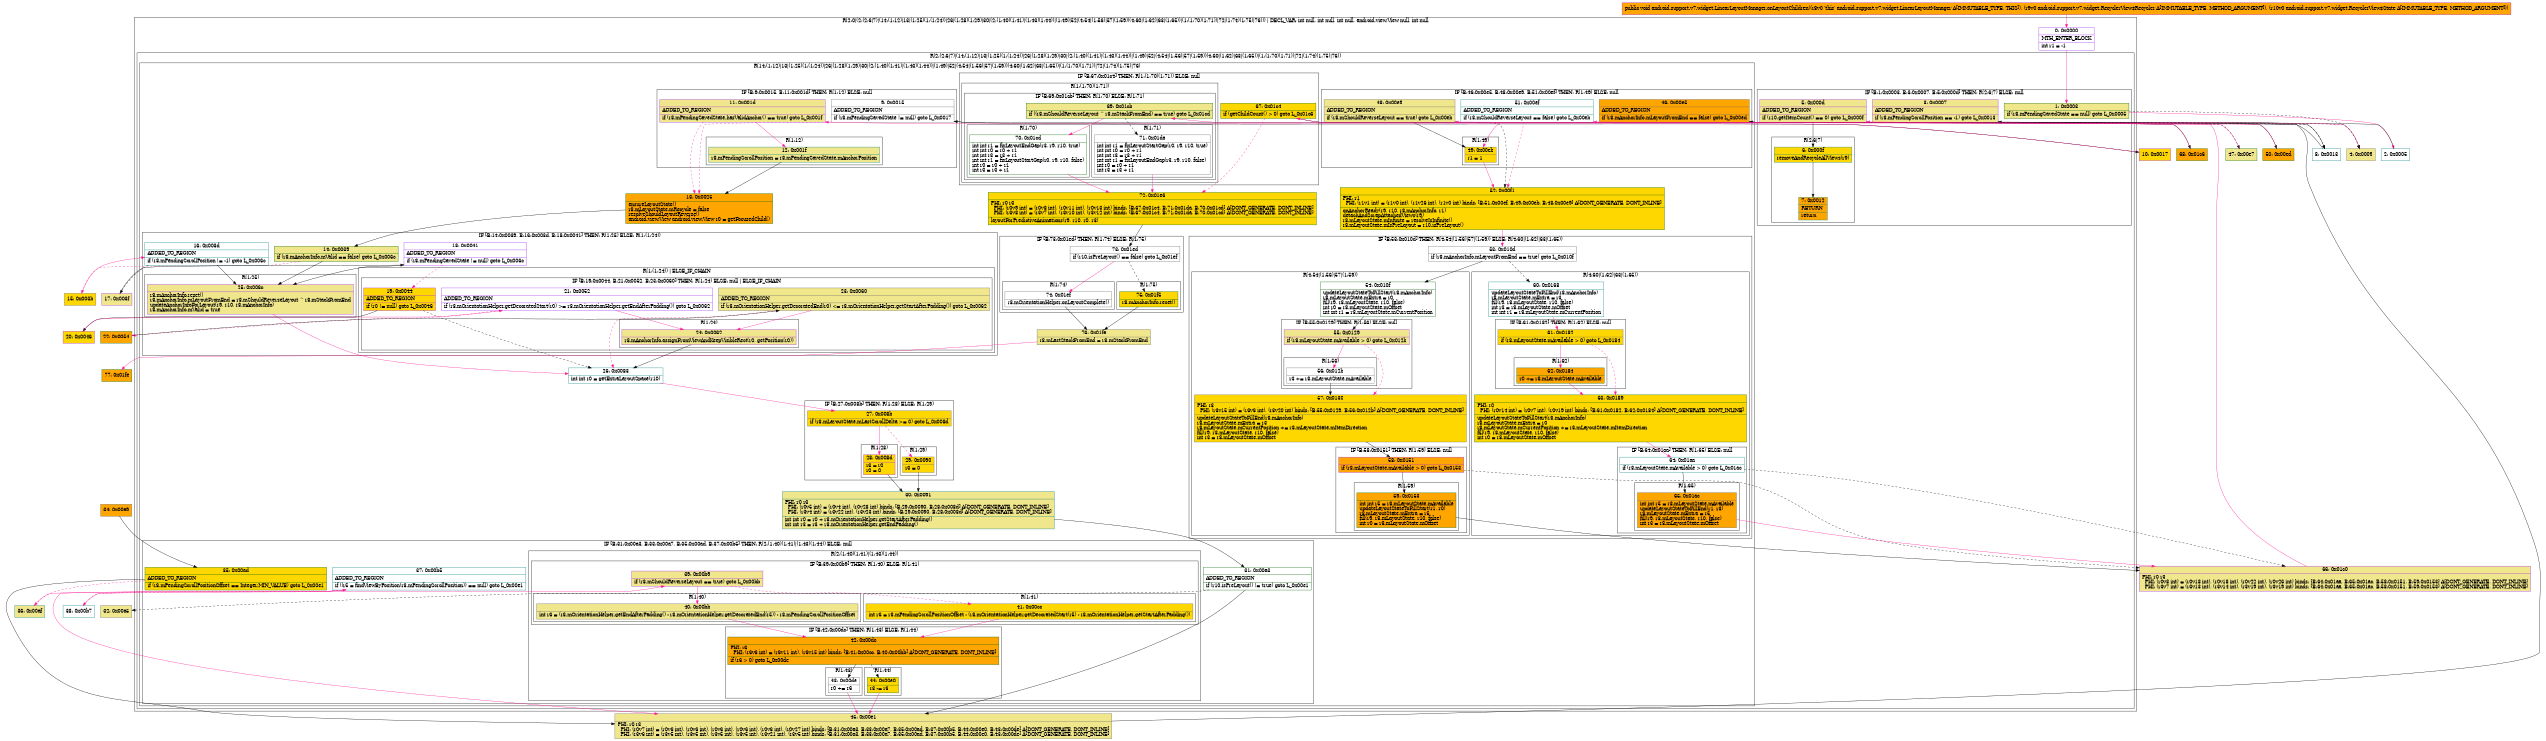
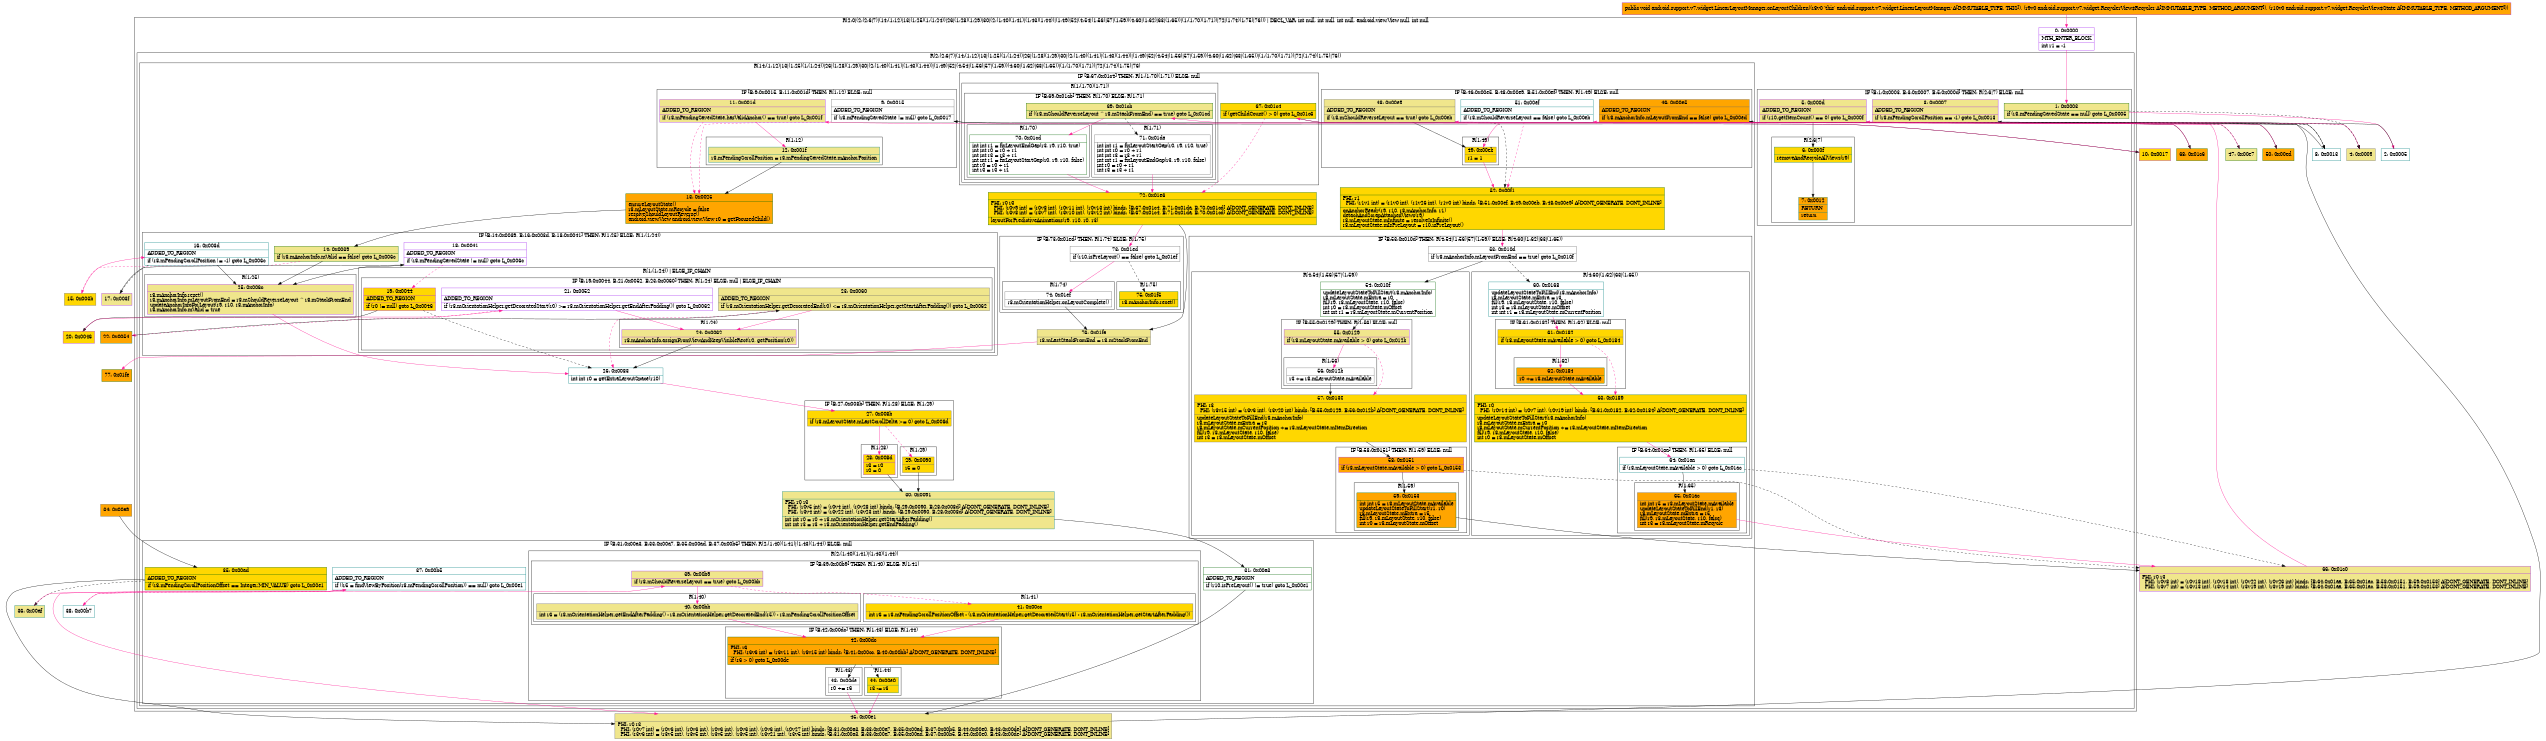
edge "72: 0x01e6" -> "73: 0x01ed": color black -> deeppink
edge "75: 0x01f5" -> "76: 0x01fa": now "72: 0x01e6" -> "76: 0x01fa"
node "29: 0x0090": text "r3 = 0" -> "r5 = 0"
node "65: 0x01ac": text "int r3 = r8.mLayoutState.mOffset" -> "int r3 = r8.mLayoutState.mRecycle"
edge "35: 0x00ad" -> "36: 0x00af": color deeppink -> black
node "32: 0x00a5": removed
node "44: 0x00e0": color darkgreen -> teal
